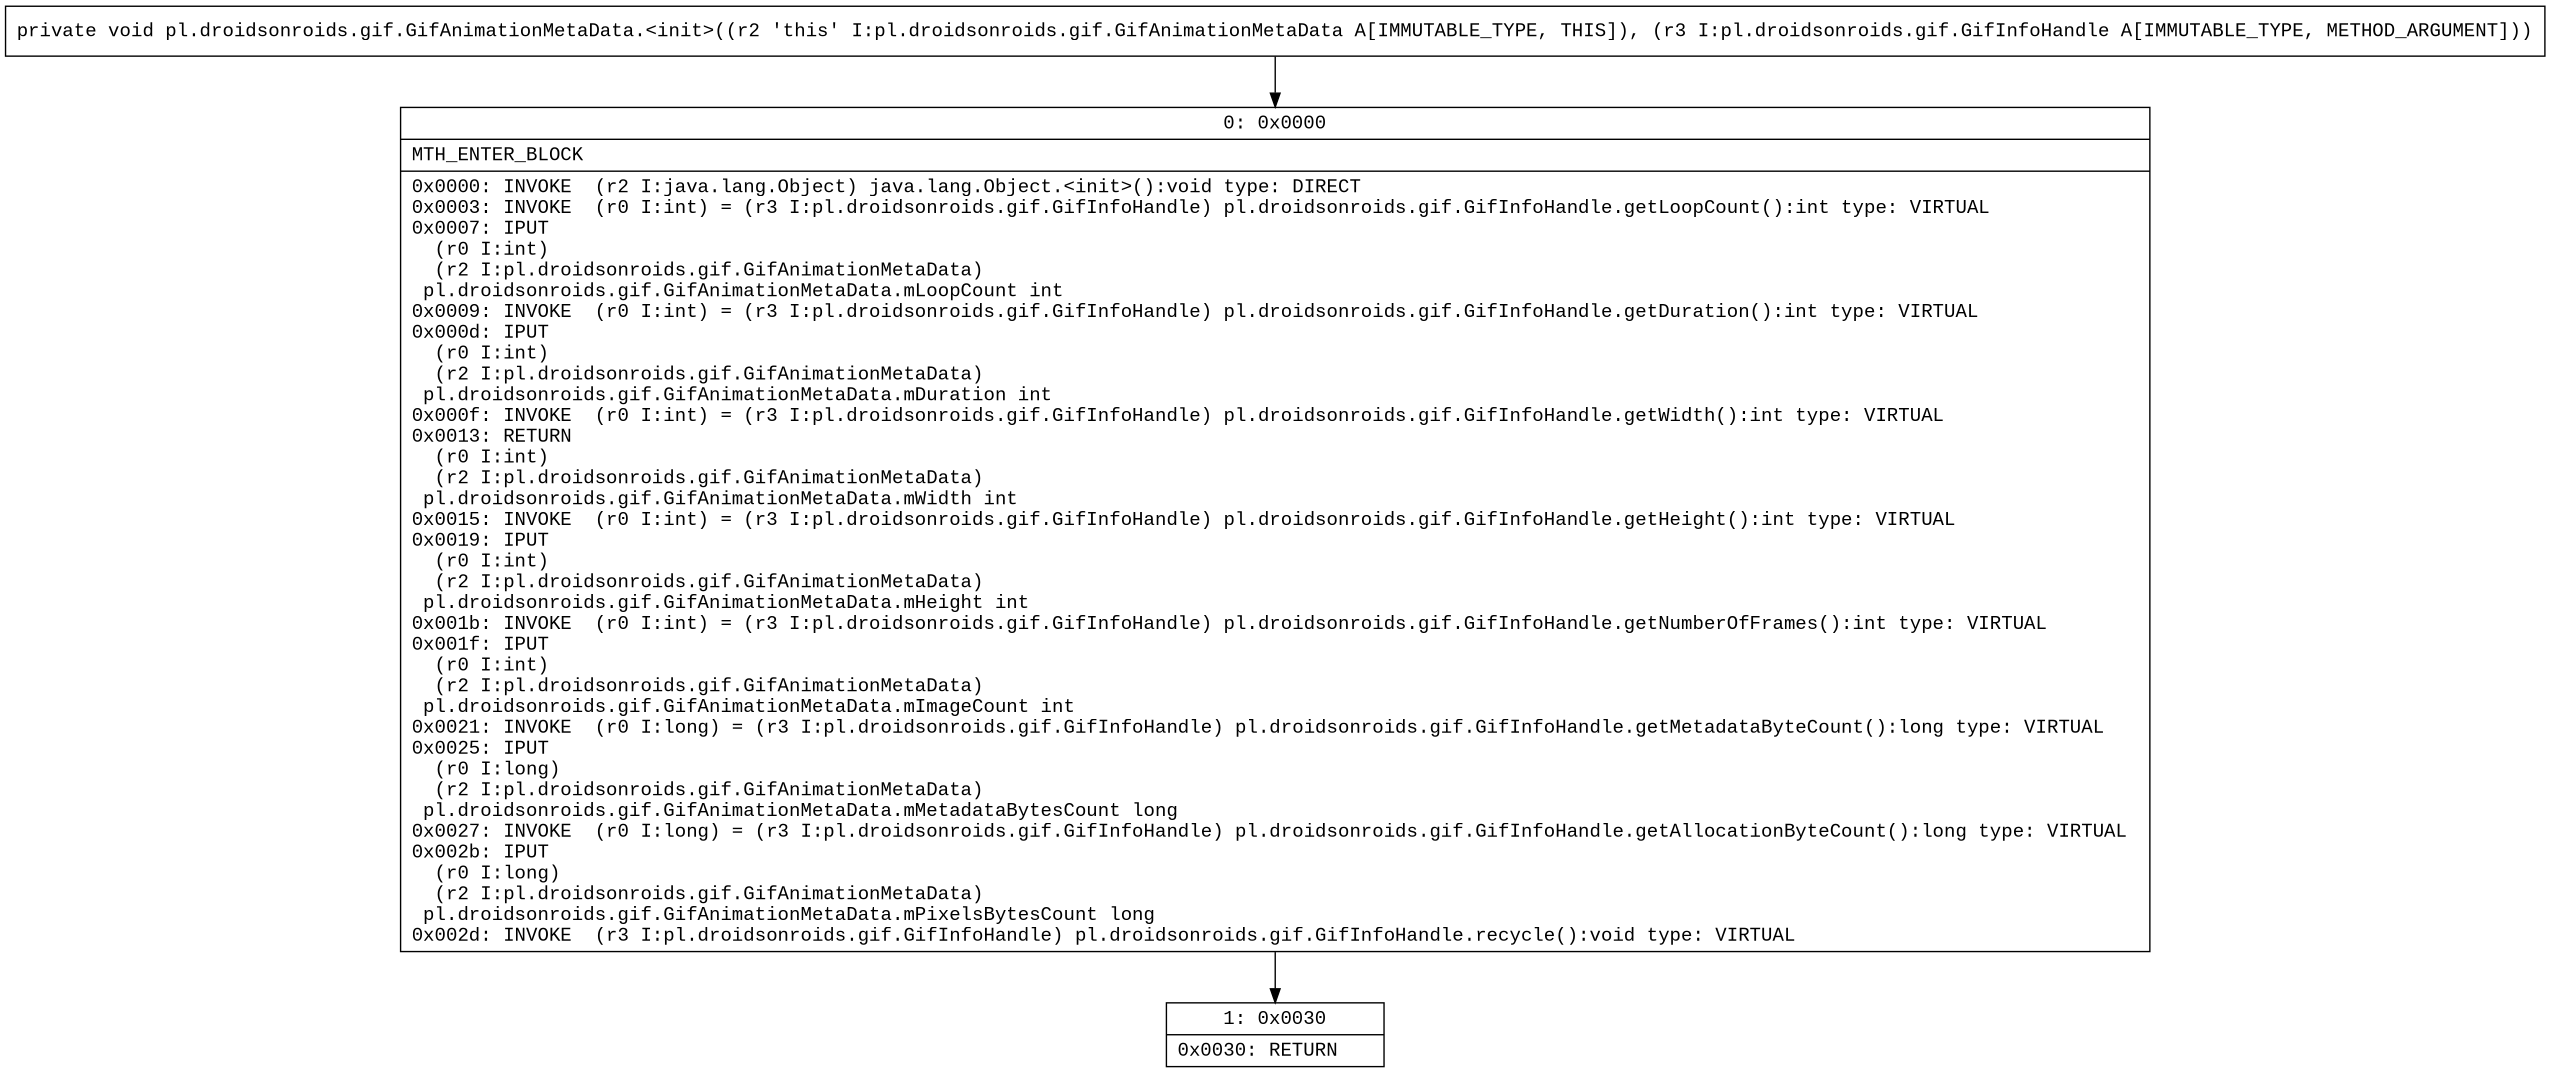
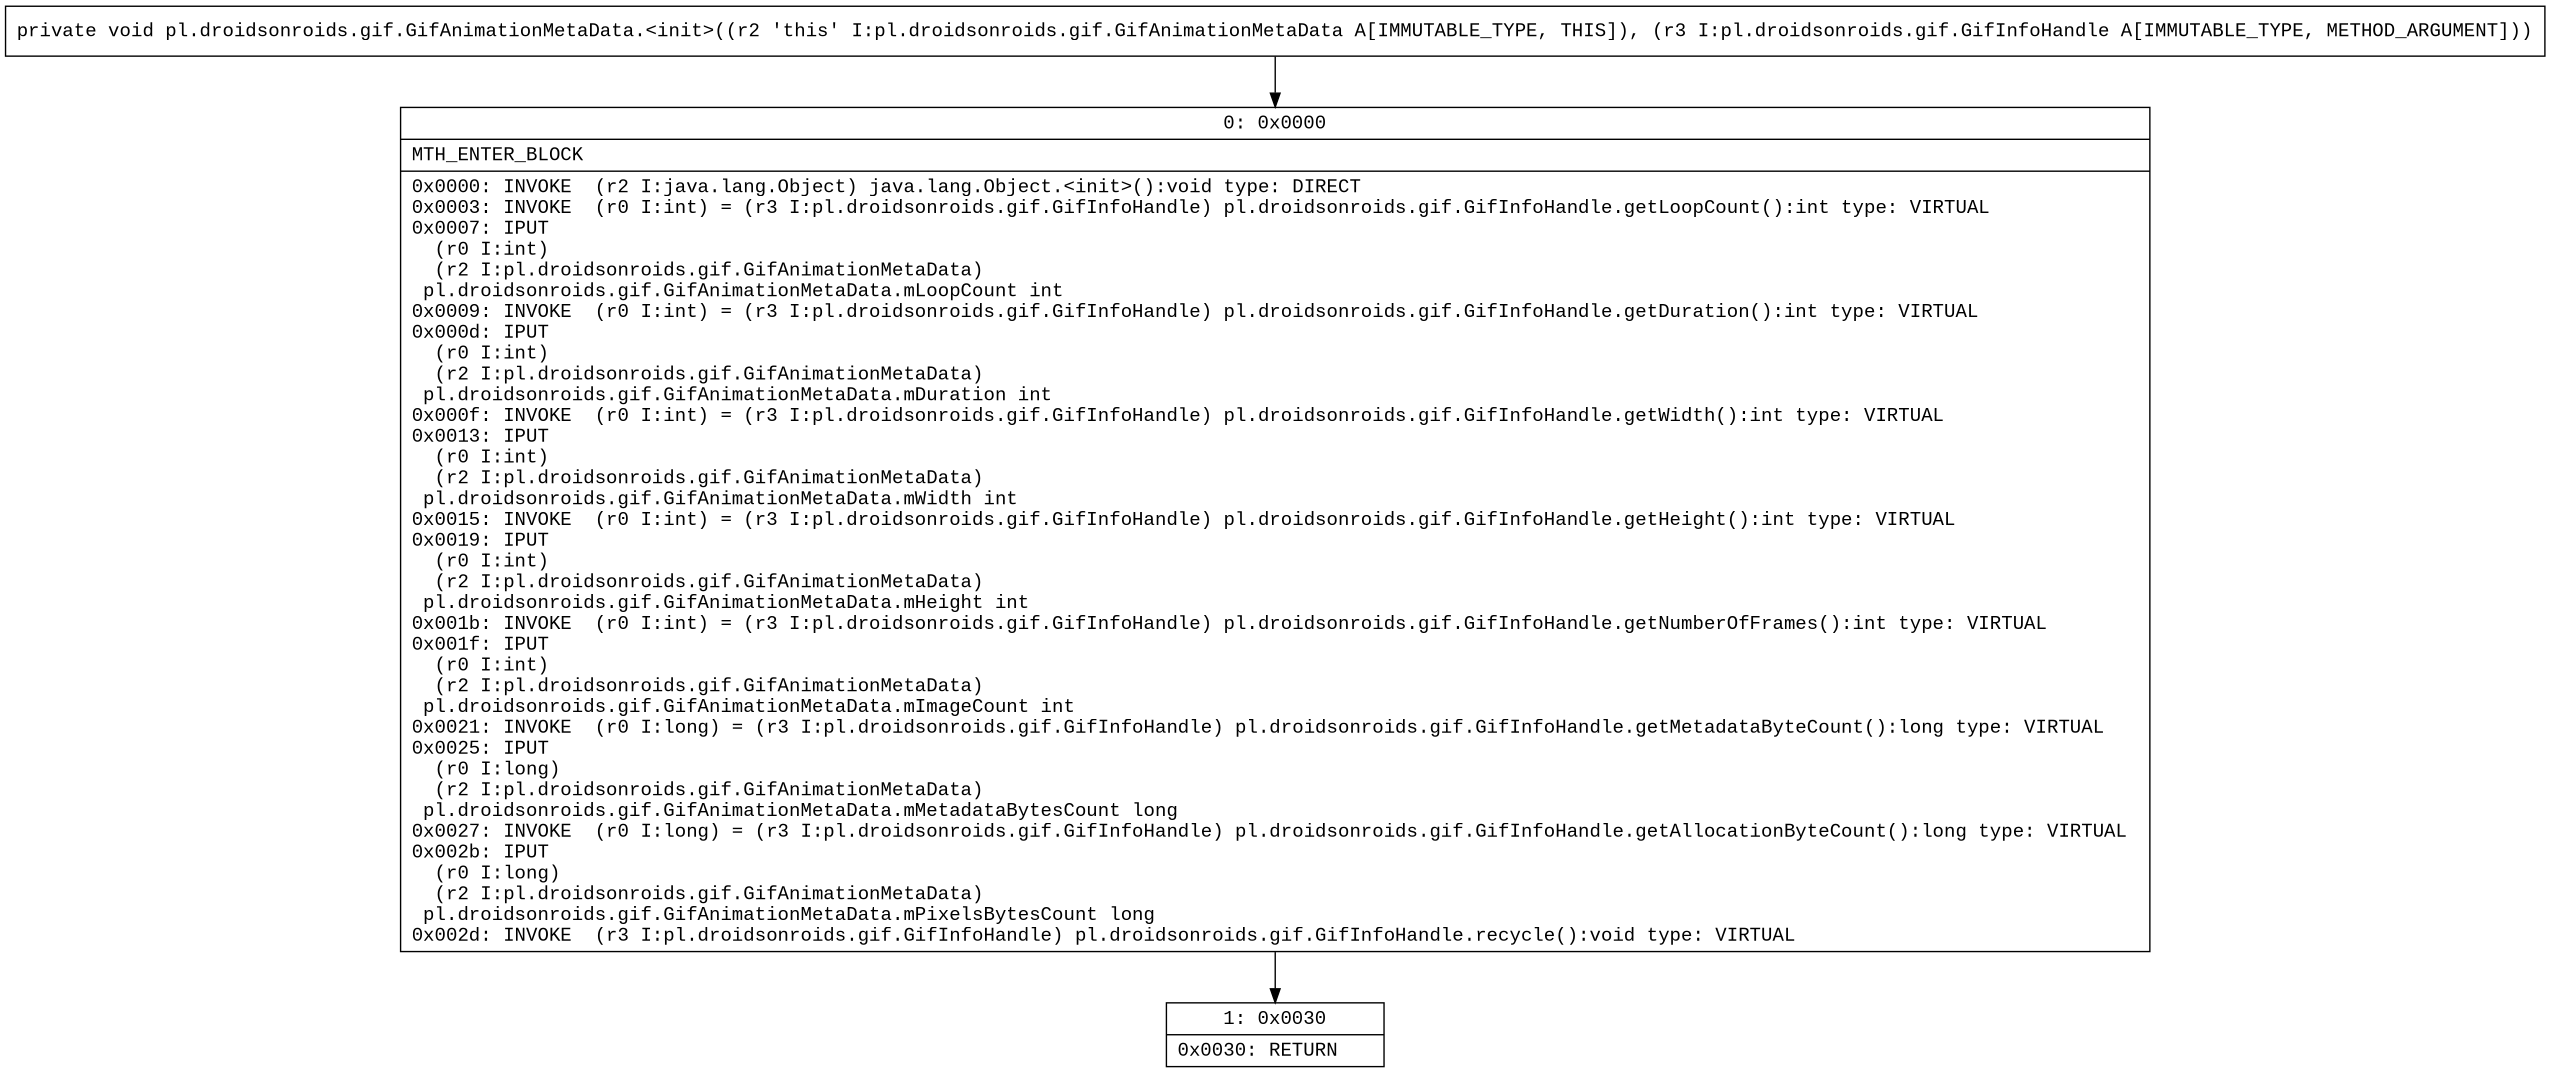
node "0: 0x0000": text "0x0013: RETURN" -> "0x0013: IPUT"
